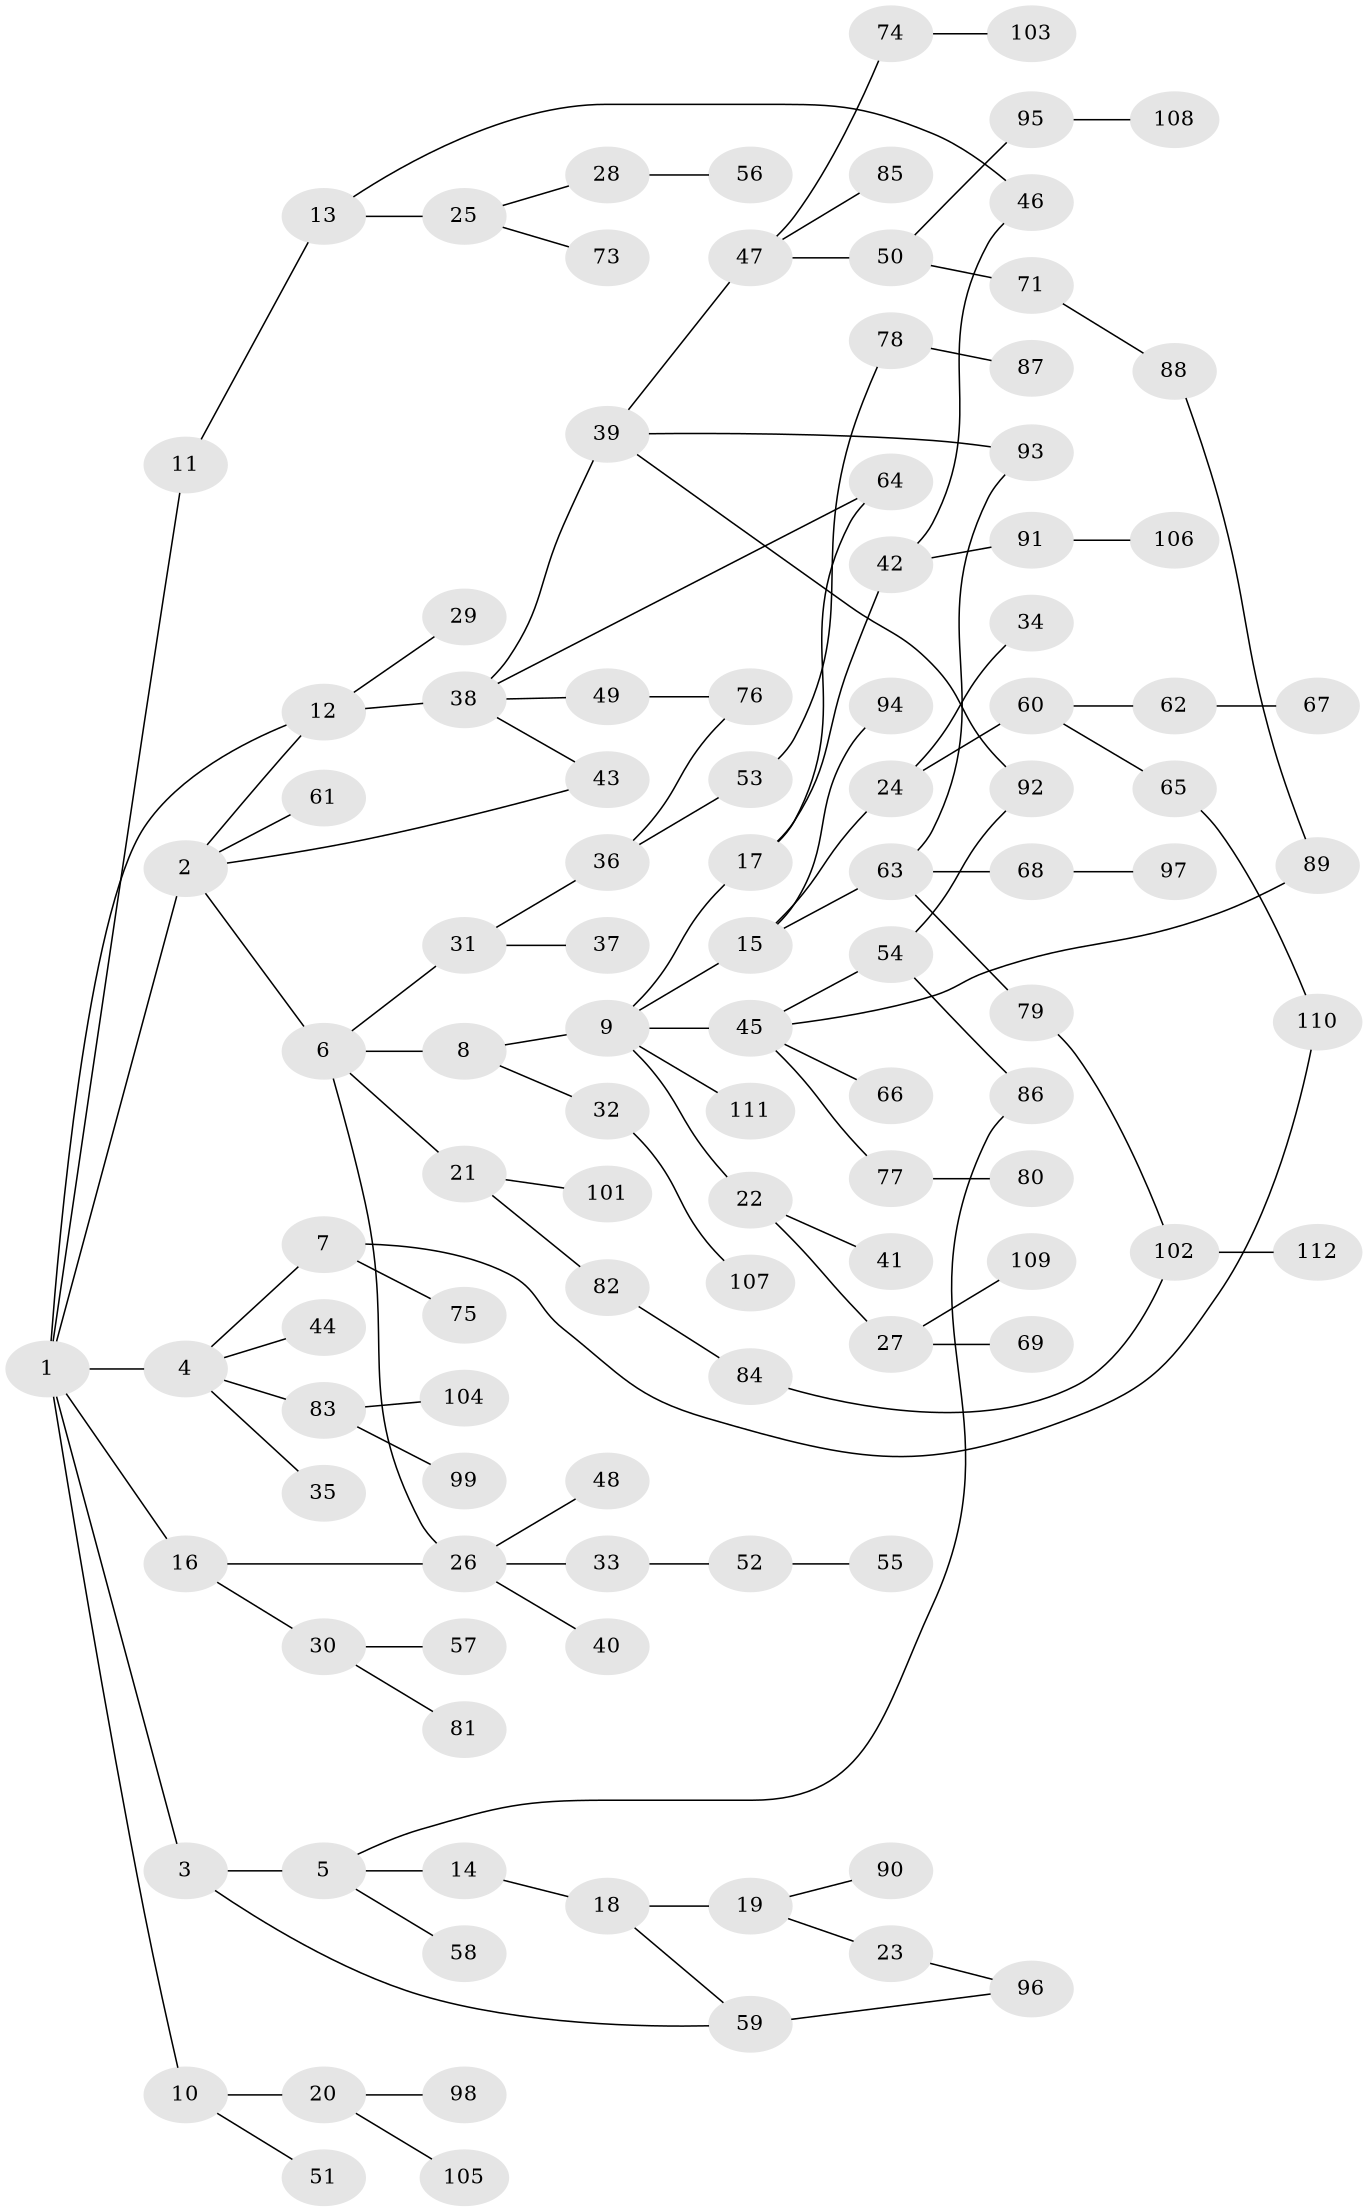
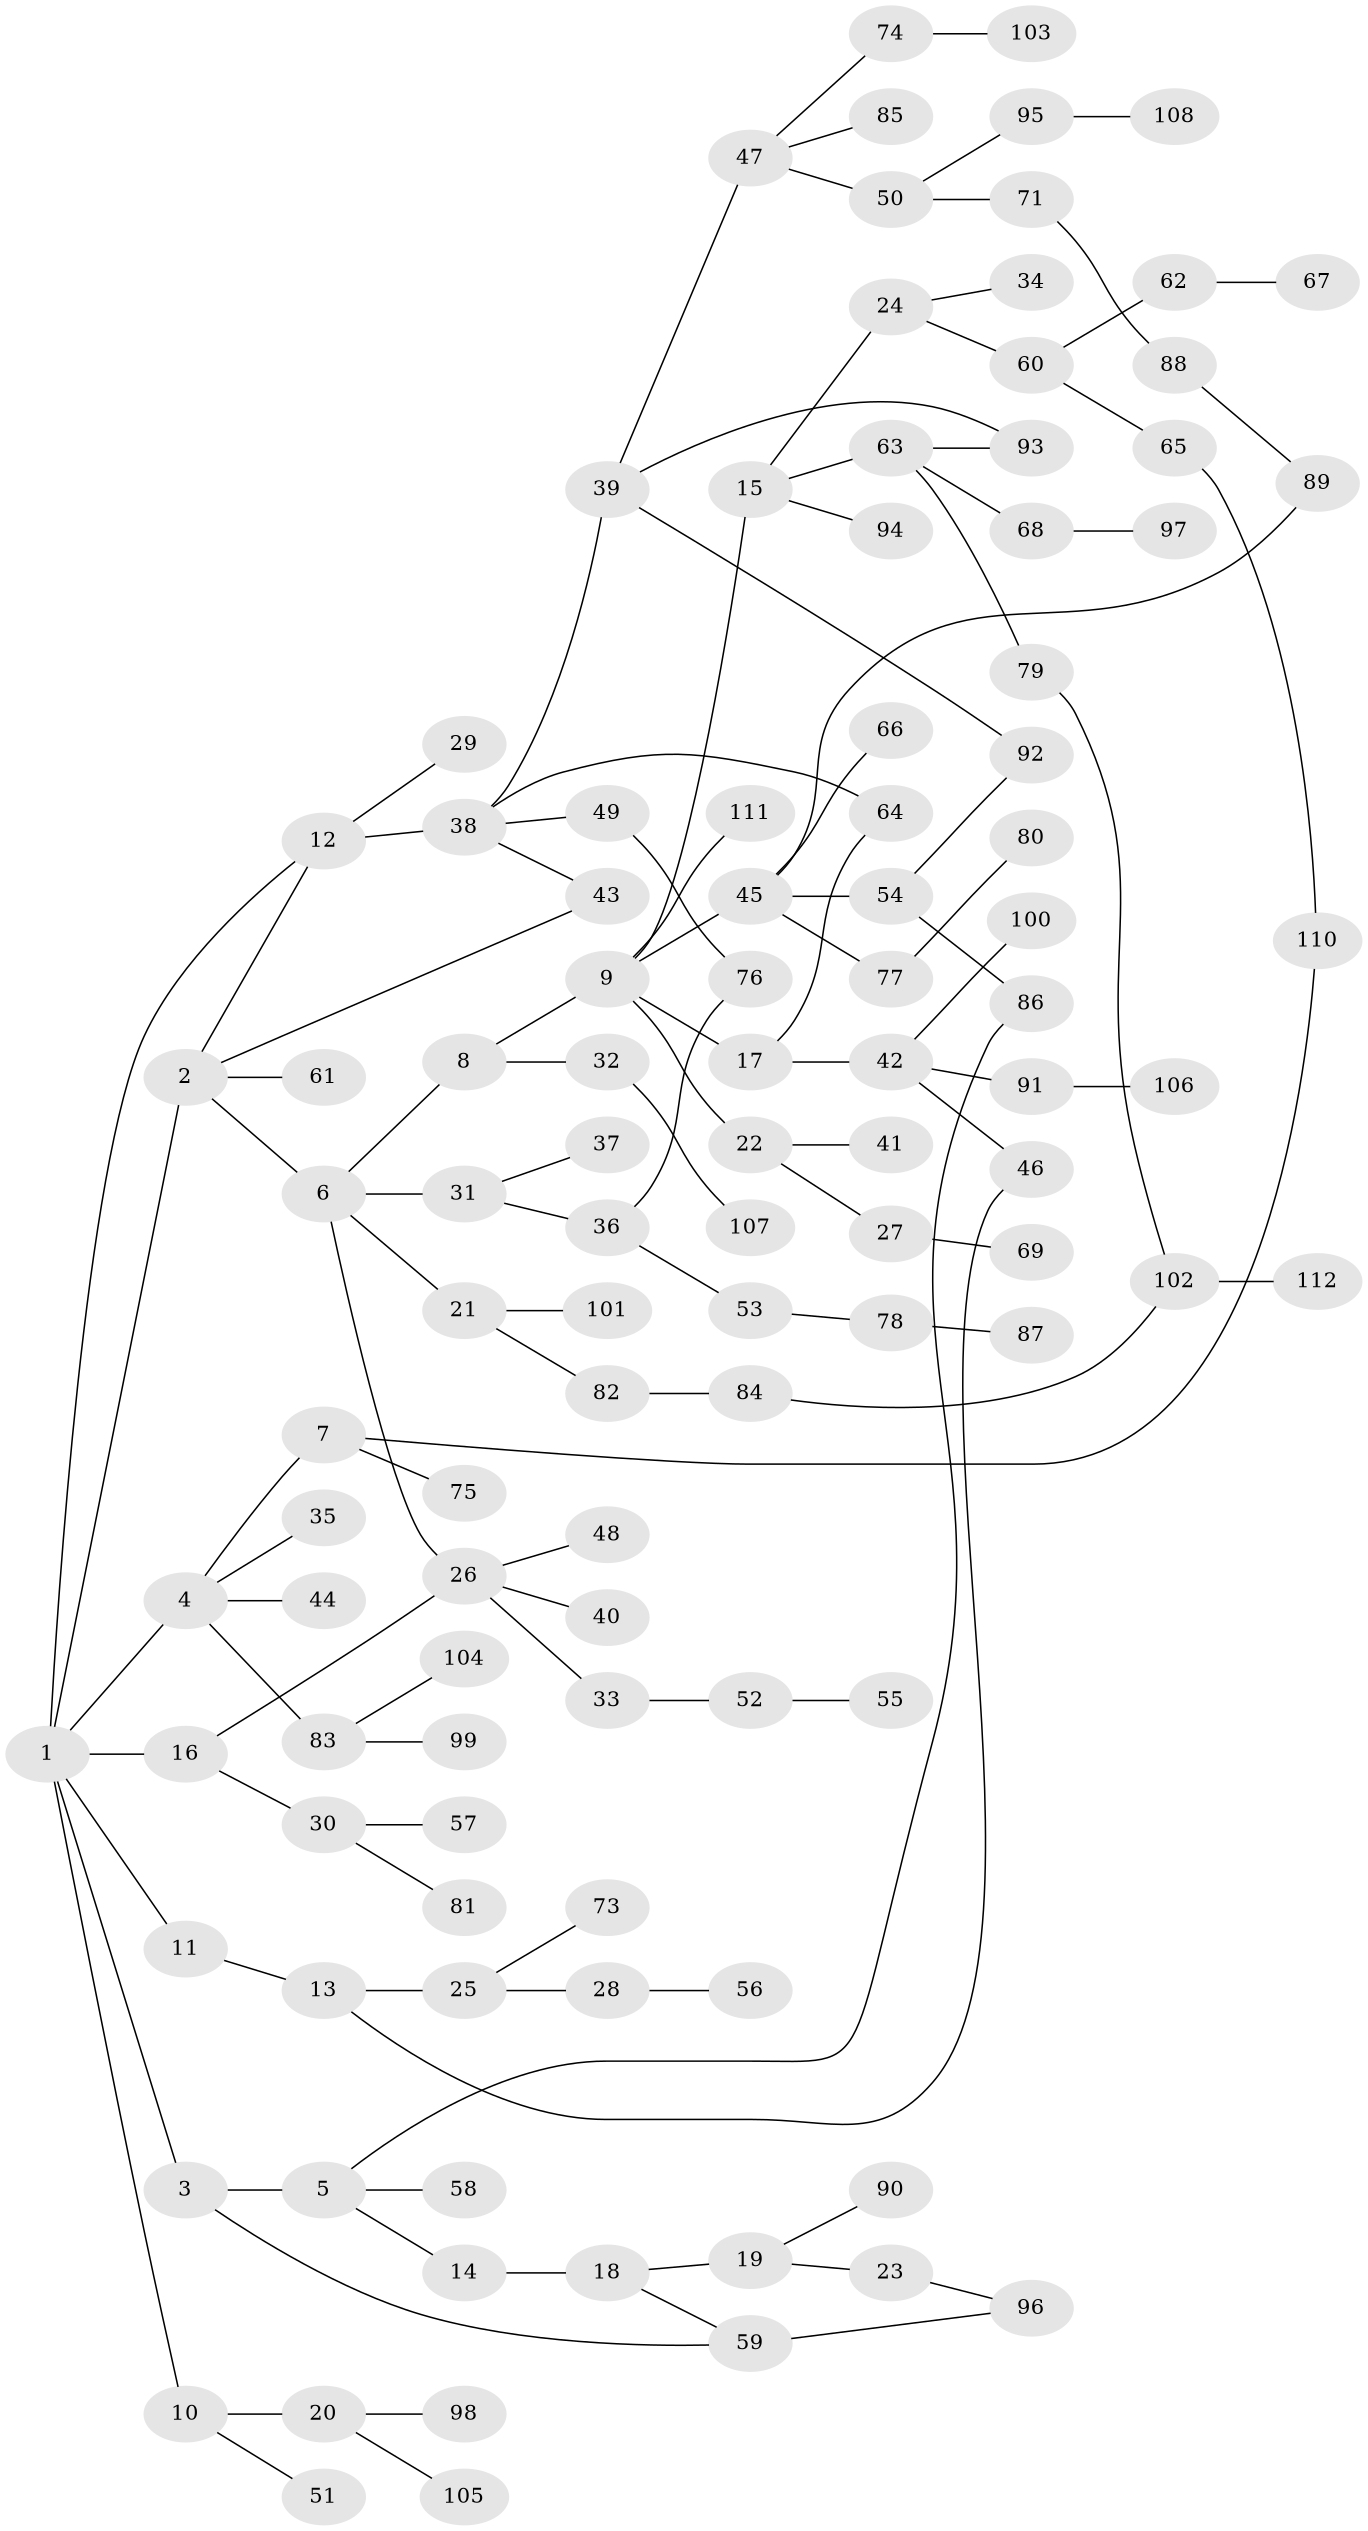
node "100": added
node "109": removed
